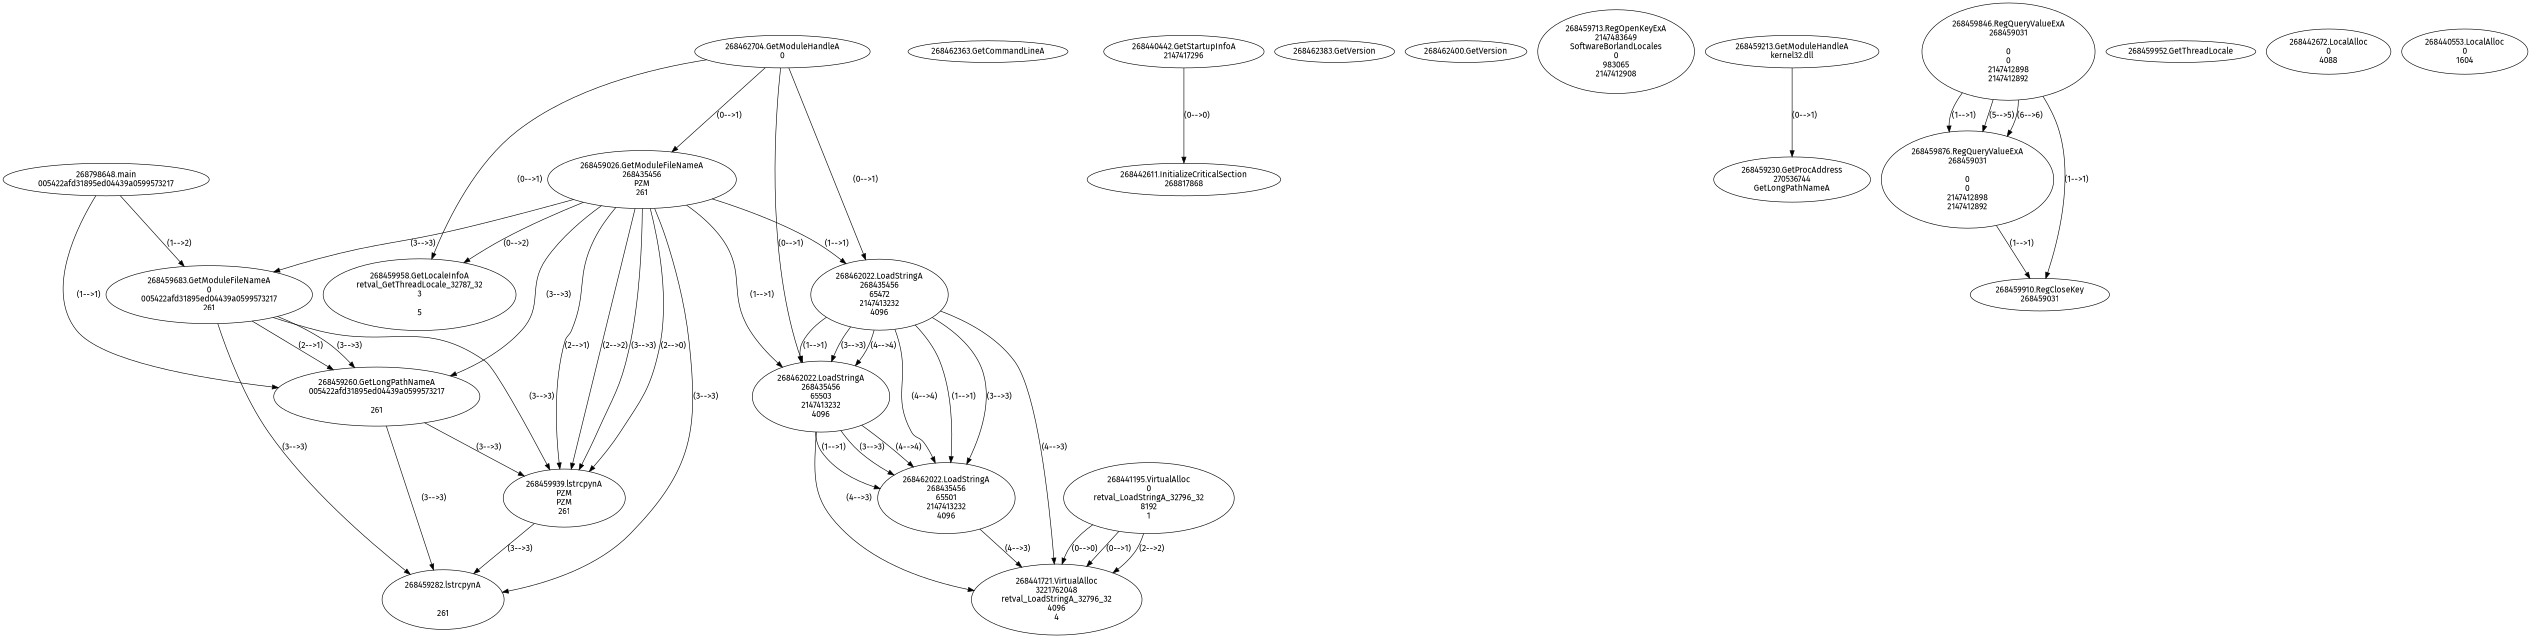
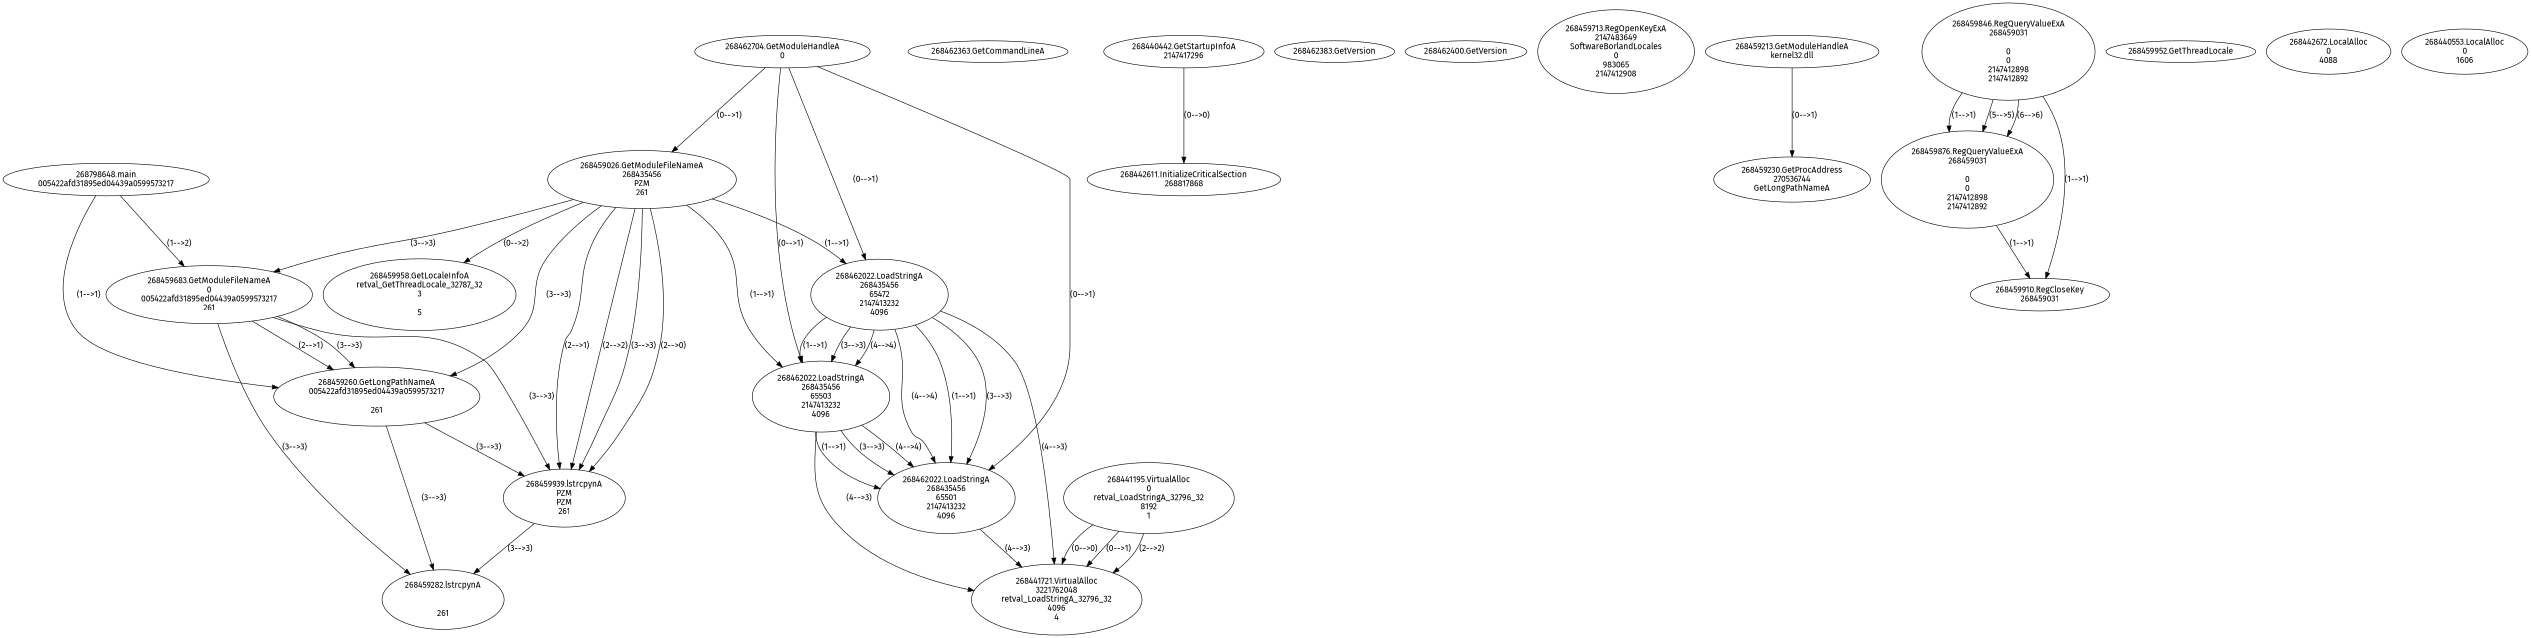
node "268440553.LocalAlloc 0 1604": label "268440553.LocalAlloc 0 1604" -> "268440553.LocalAlloc 0 1606"
edge "268462704.GetModuleHandleA 0" -> "268459958.GetLocaleInfoA retval_GetThreadLocale_32787_32 3 5": now "268462704.GetModuleHandleA 0" -> "268462022.LoadStringA 268435456 65501 2147413232 4096"
edge "268459026.GetModuleFileNameA 268435456 PZM 261" -> "268459282.lstrcpynA 261": removed, label "(3-->3)"
